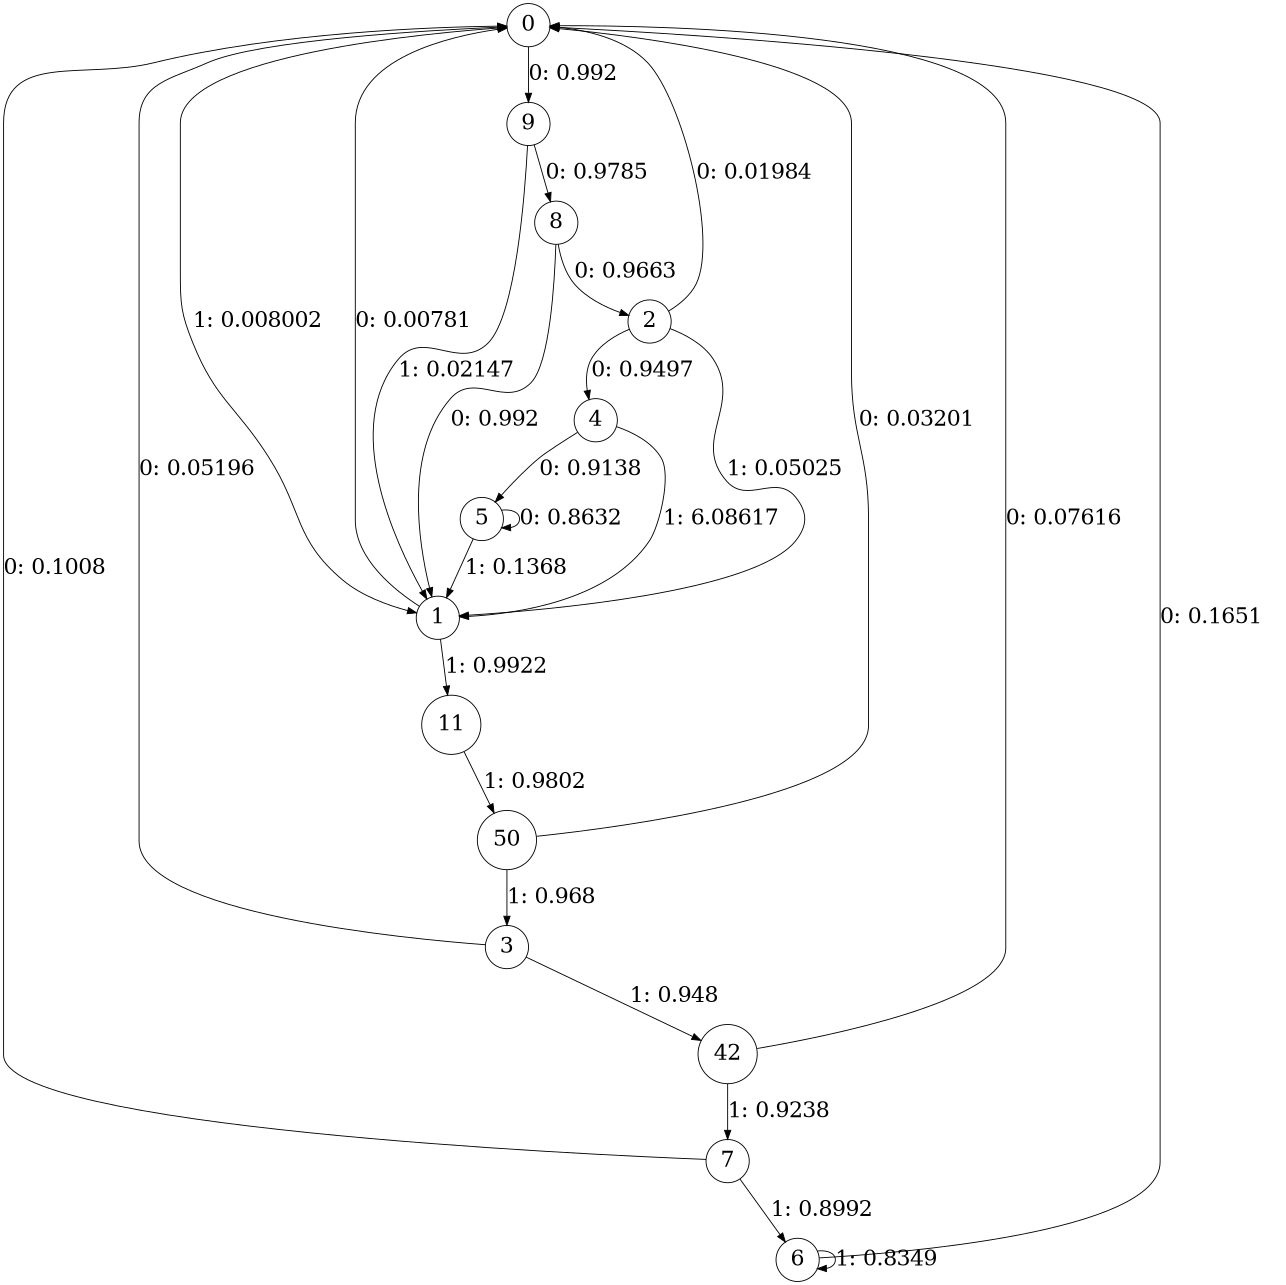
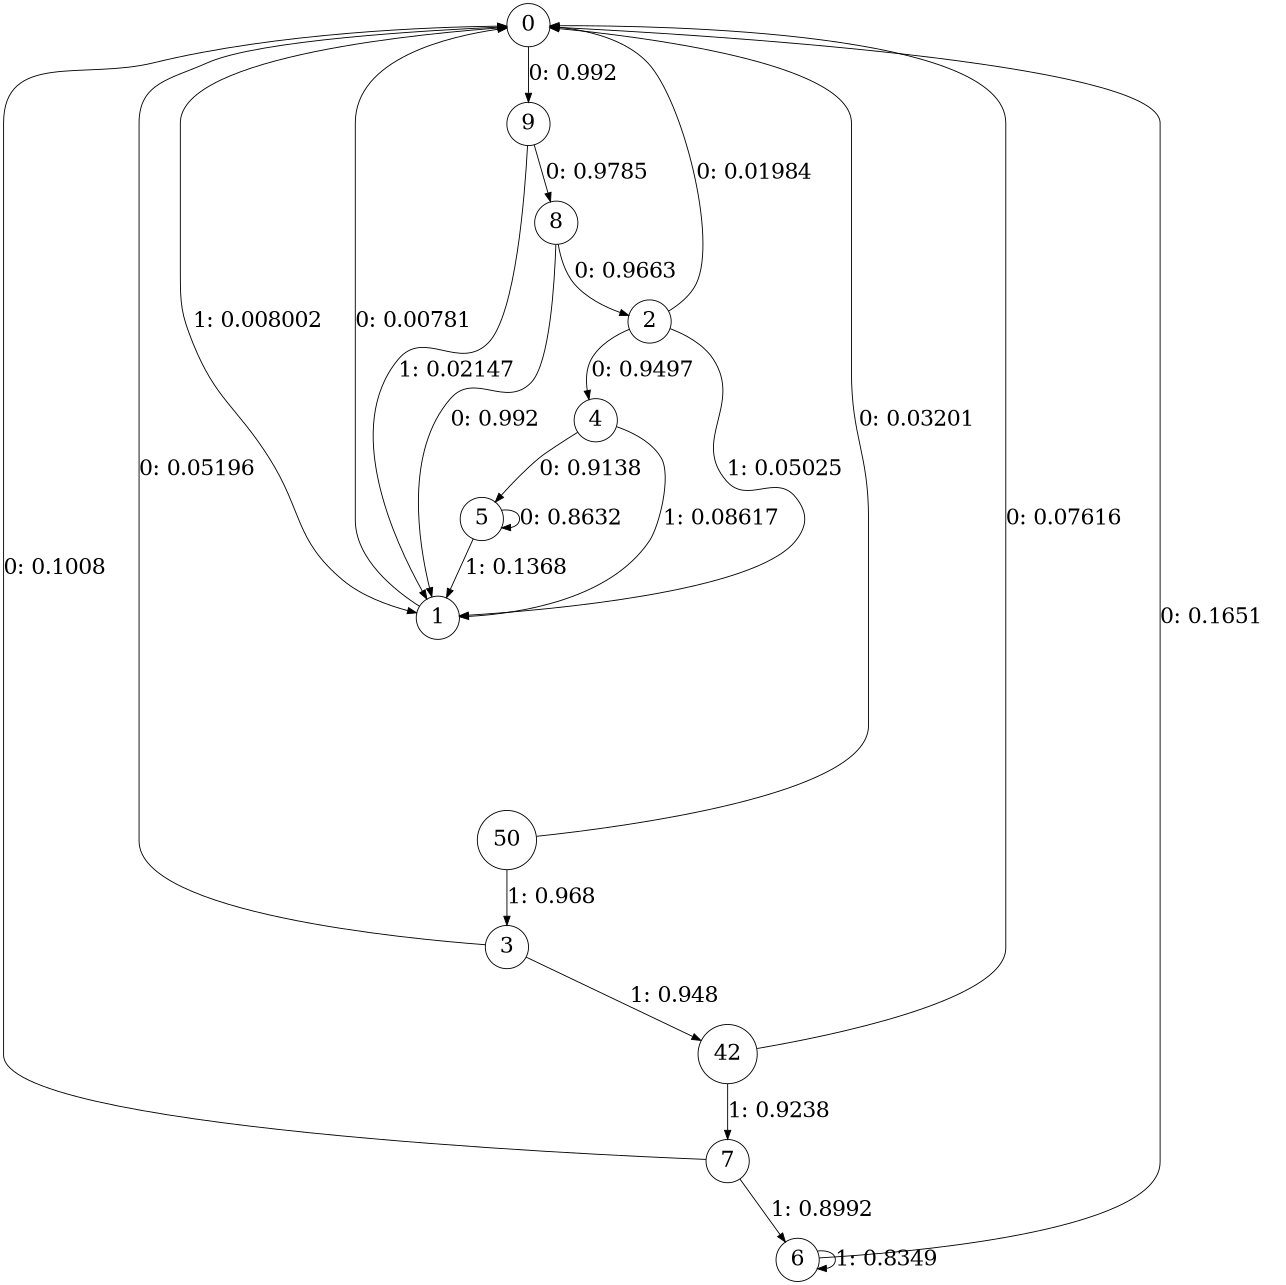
edge "4" -> "1": label "1: 6.08617  " -> "1: 0.08617  "
node "11": removed
